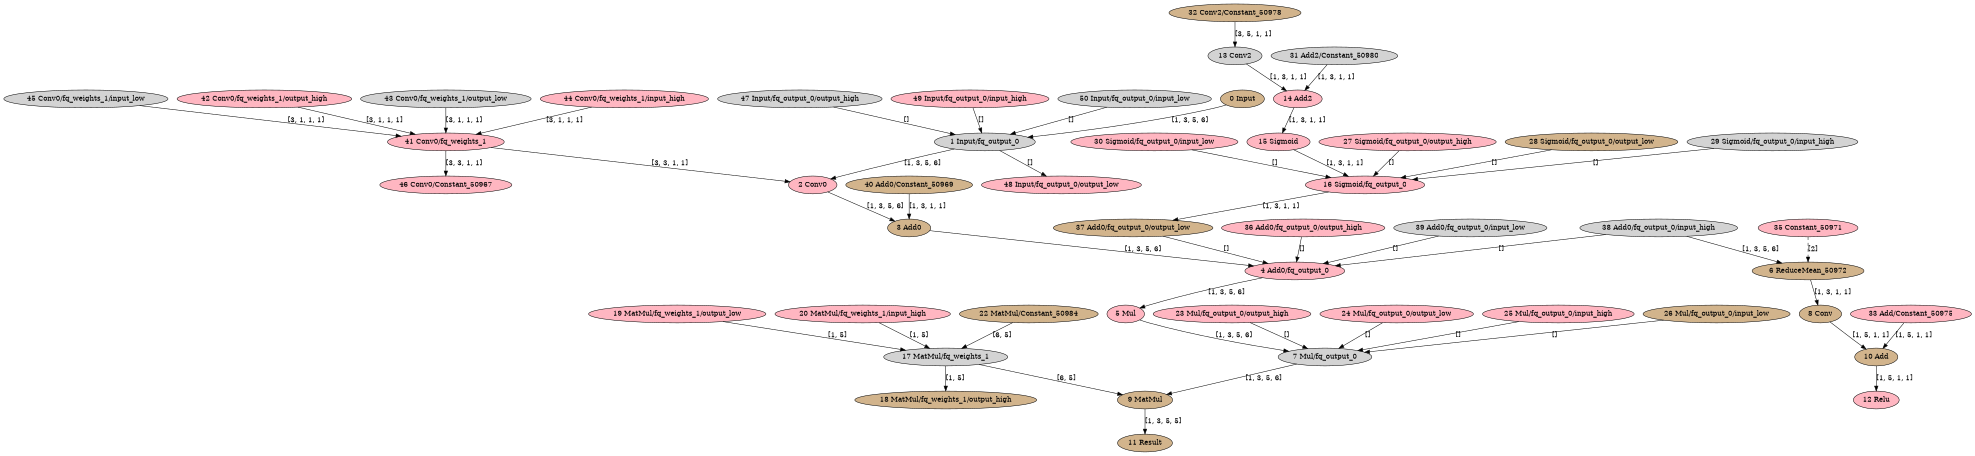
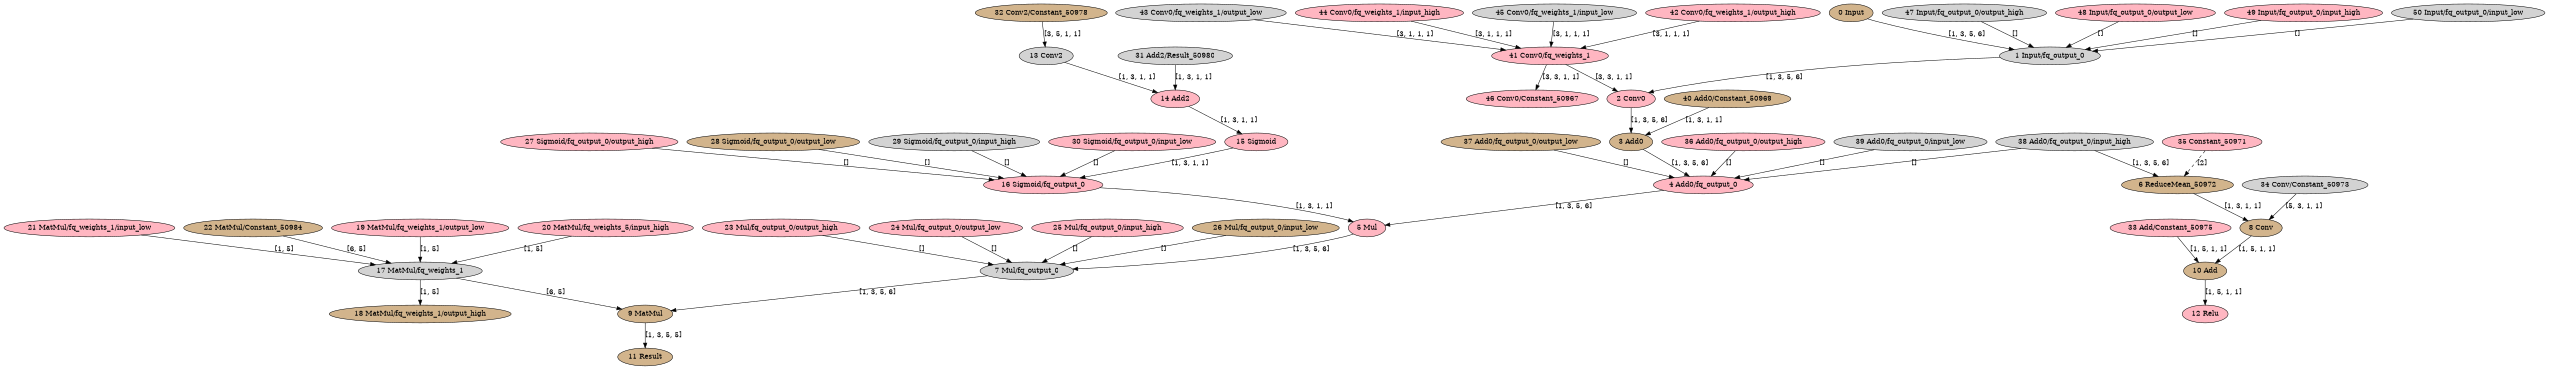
node "31 Add2/Constant_50980": label "31 Add2/Constant_50980" -> "31 Add2/Result_50980"
edge "1 Input/fq_output_0" -> "48 Input/fq_output_0/output_low": reversed
node "34 Conv/Constant_50973": added
edge "16 Sigmoid/fq_output_0" -> "37 Add0/fq_output_0/output_low": now "16 Sigmoid/fq_output_0" -> "5 Mul"
node "21 MatMul/fq_weights_1/input_low": added
node "20 MatMul/fq_weights_1/input_high": label "20 MatMul/fq_weights_1/input_high" -> "20 MatMul/fq_weights_5/input_high"
